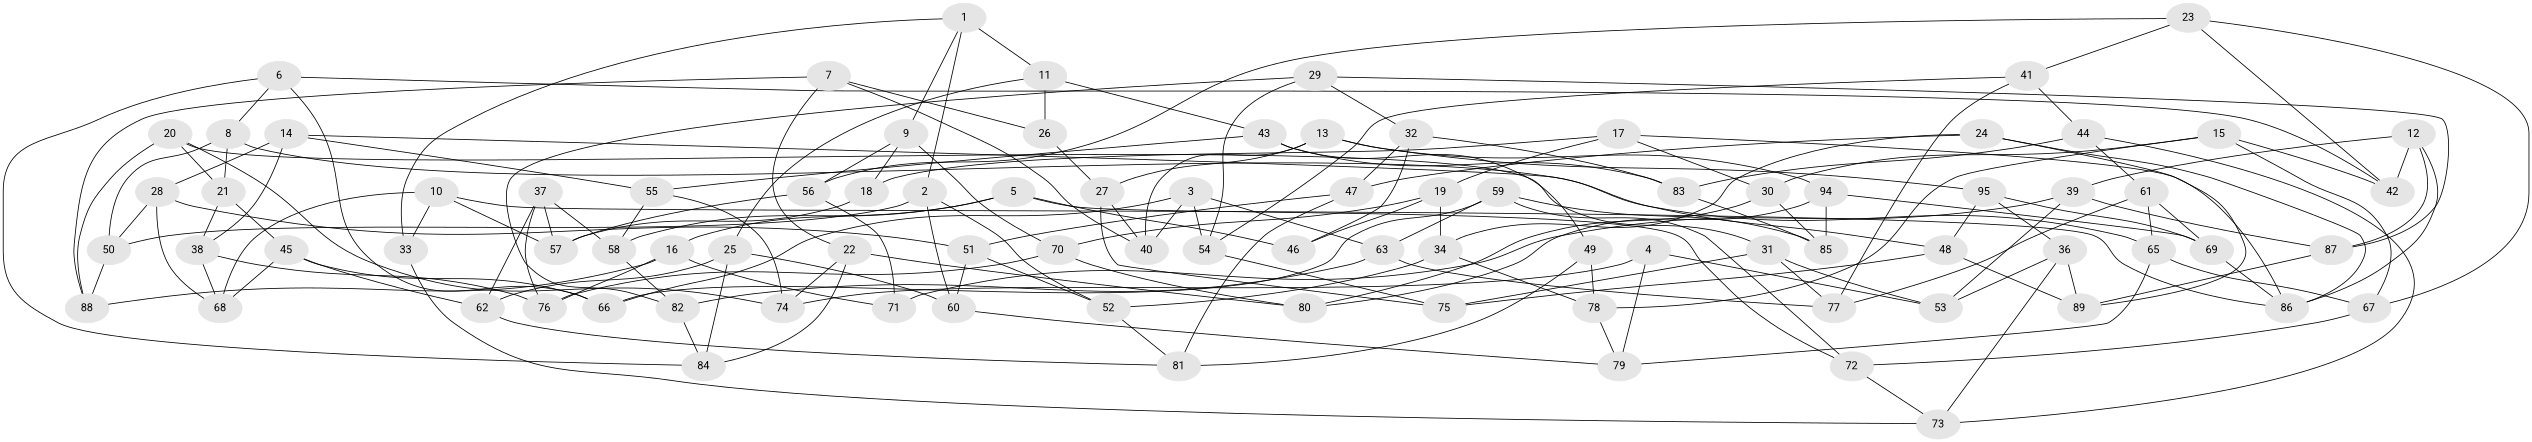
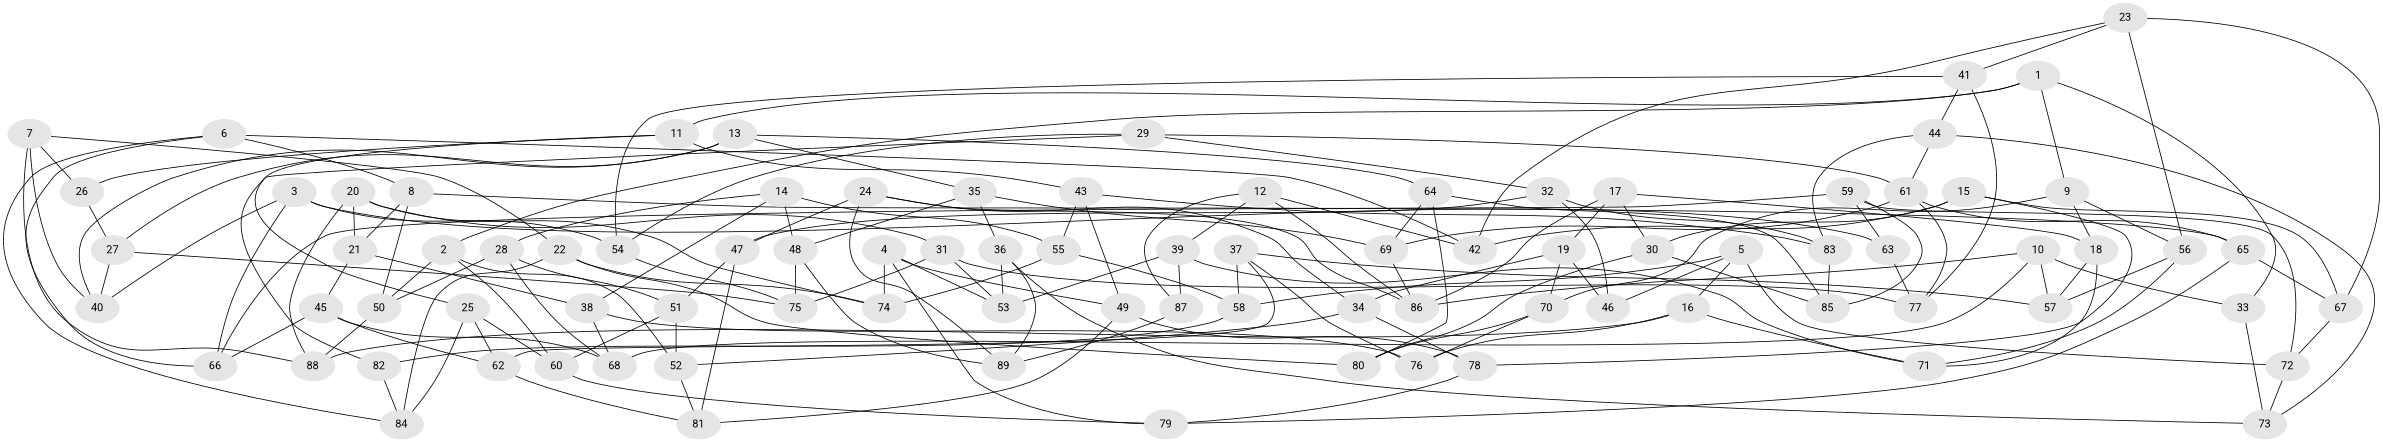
edge "29" -- "87": now "29" -- "61"
node "94": label "94" -> "64"
node "95": label "95" -> "35"
edge "4" -- "49": added
edge "63" -- "82": removed
edge "18" -- "71": added
